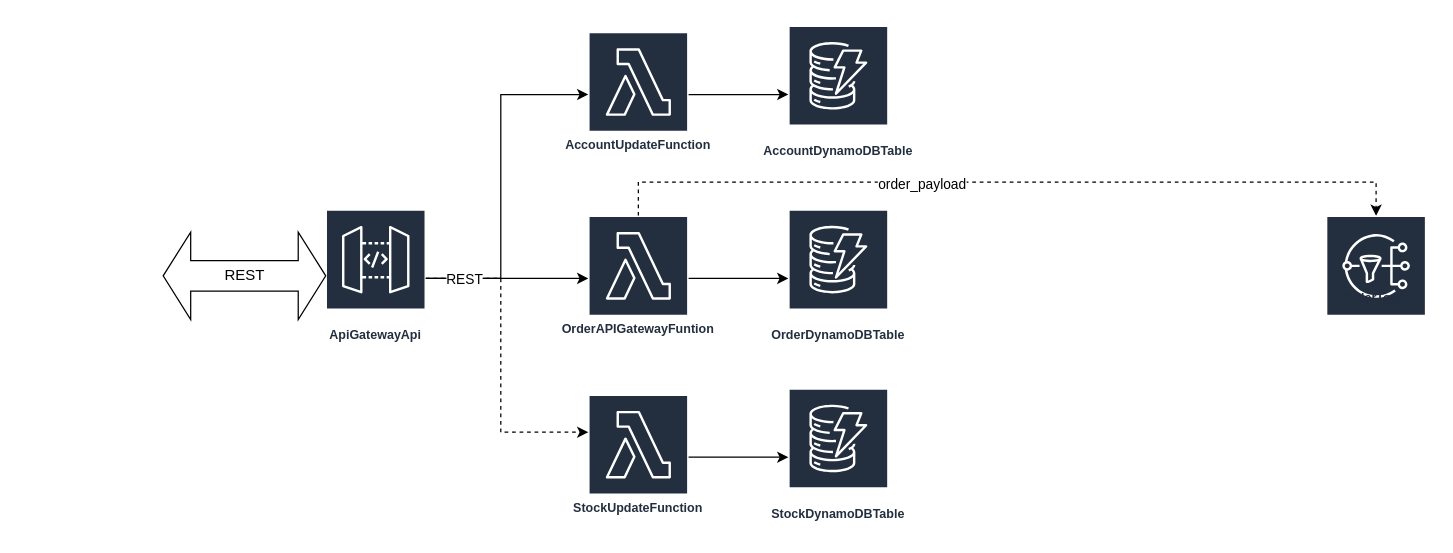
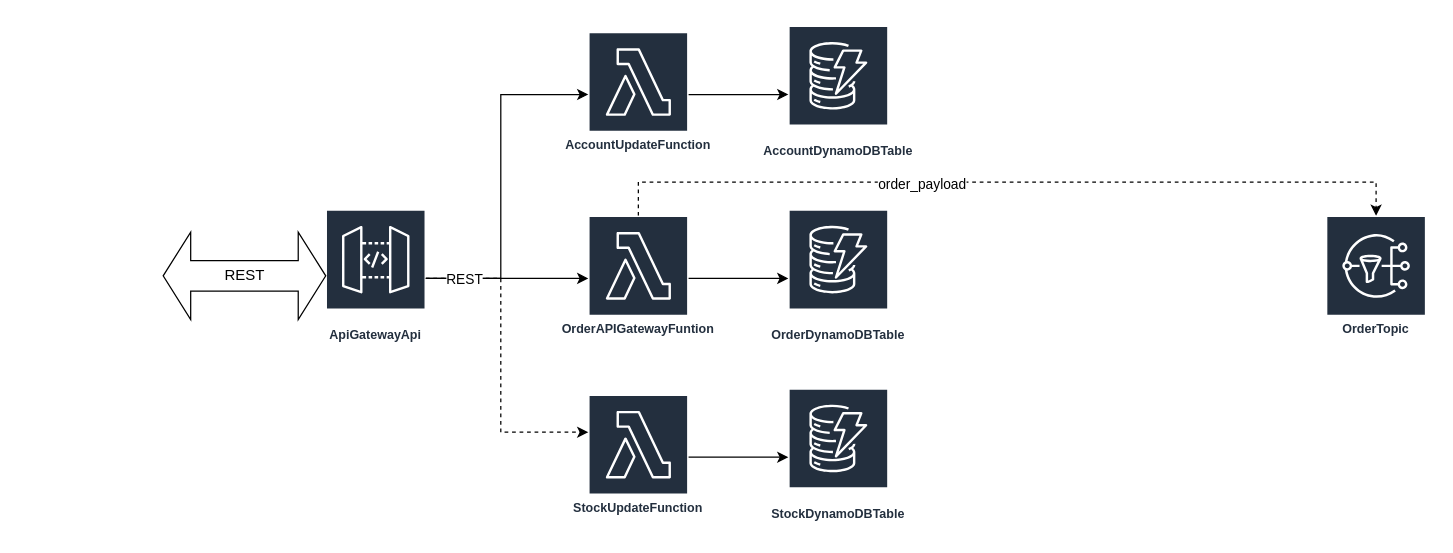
node "OrderTopic": size 100x94 -> 100x125
